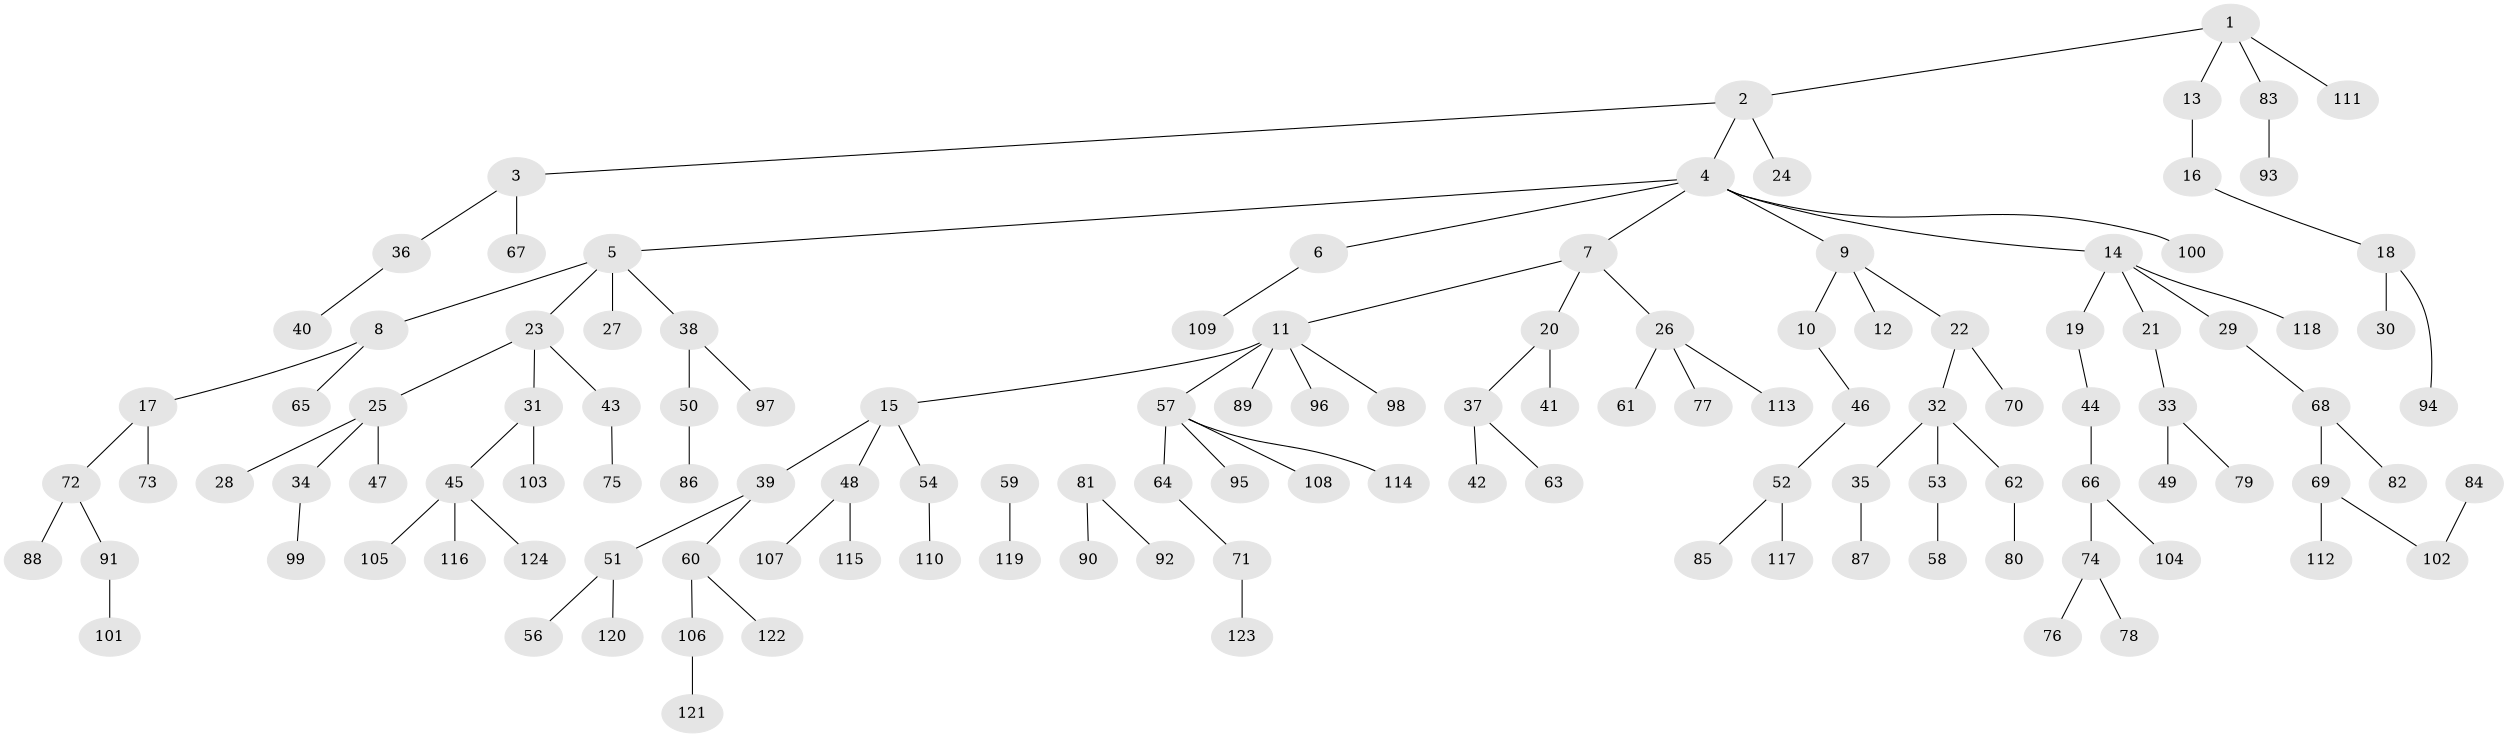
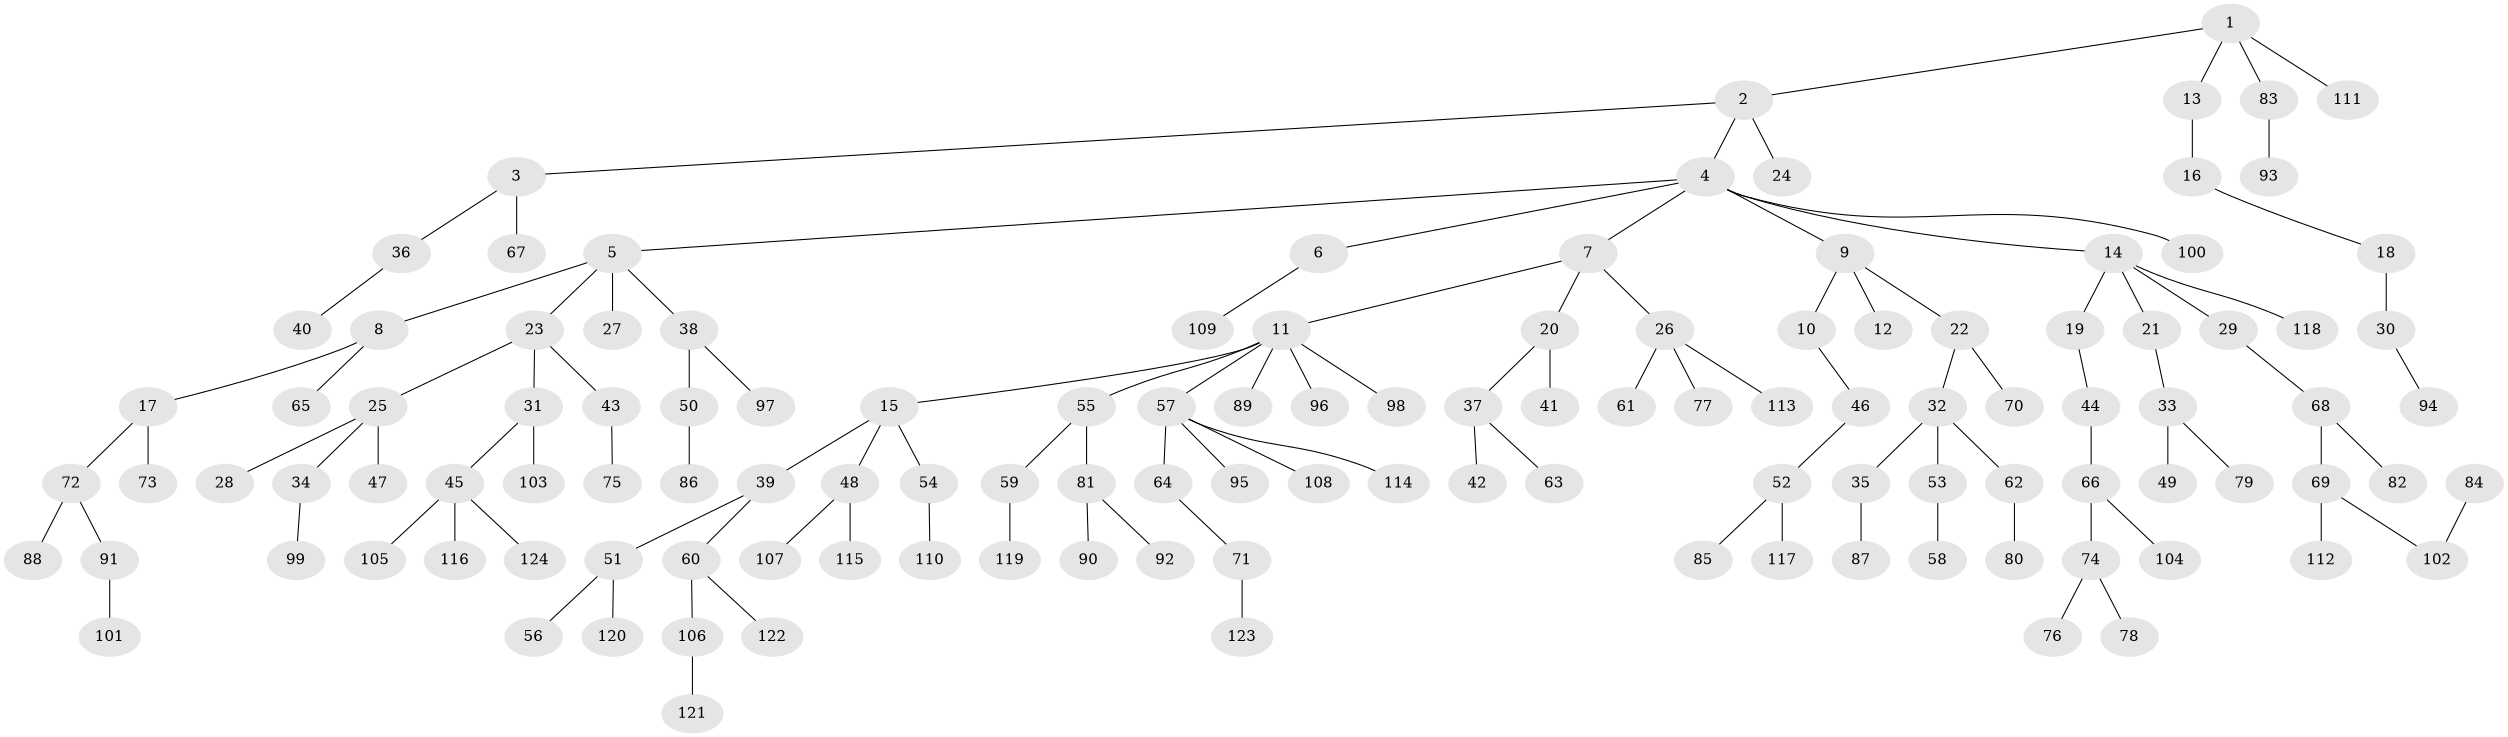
edge "18" -- "94": now "30" -- "94"
node "55": added
